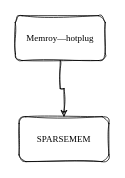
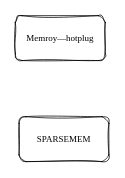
edge "Memroy—hotplug" -> "SPARSEMEM": removed
